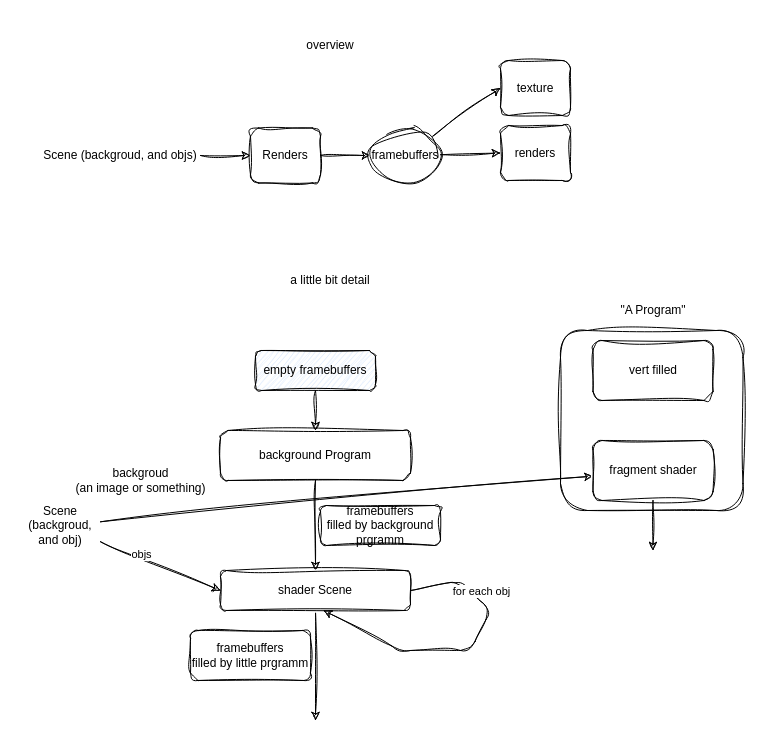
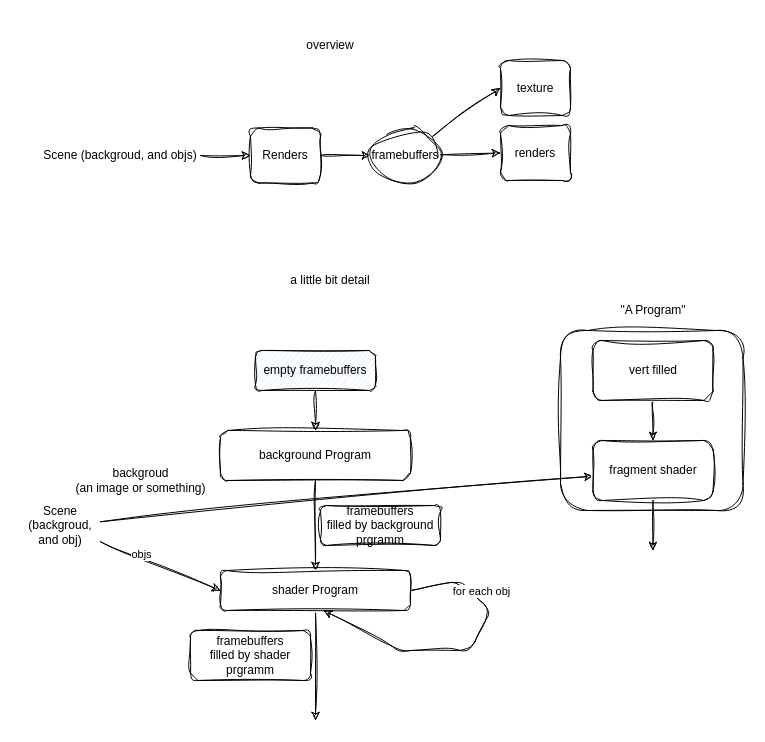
edge "vert filled" -> "fragment shader": added
node "shader Scene": label "shader Scene" -> "shader Program"
node "framebuffers filled by little prgramm": label "framebuffers filled by little prgramm" -> "framebuffers filled by shader prgramm"
